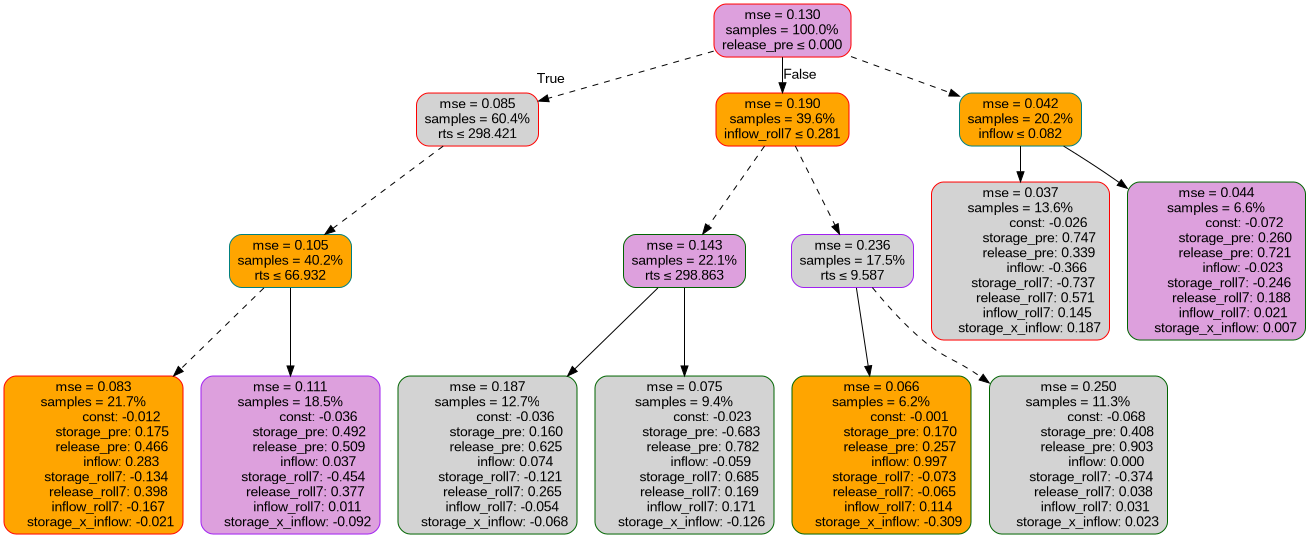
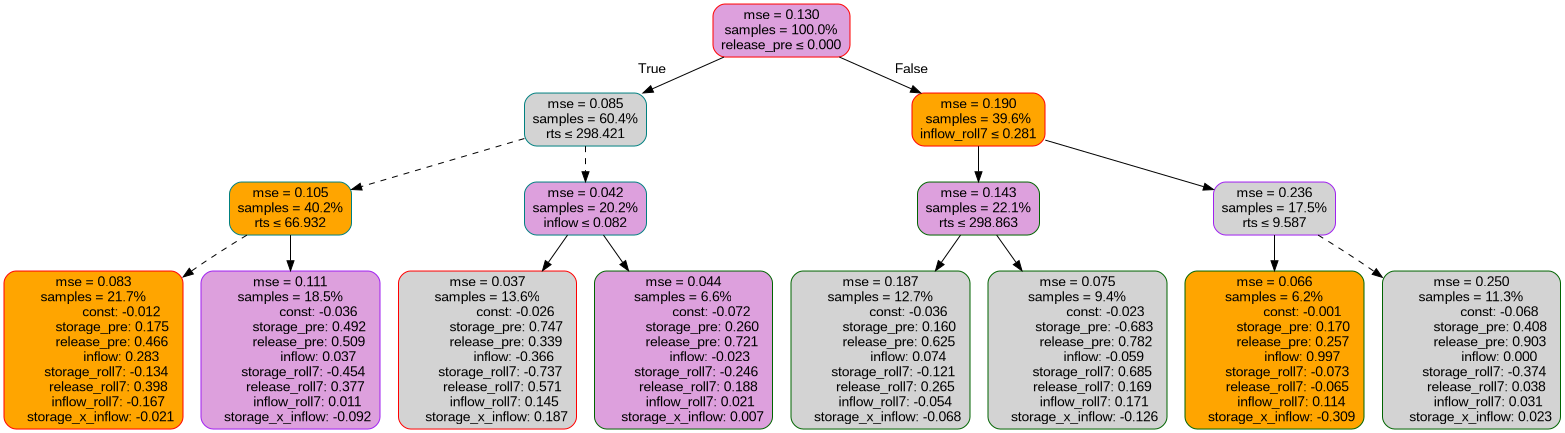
edge "mse = 0.130 samples = 100.0% release_pre ≤ 0.000" -> "mse = 0.085 samples = 60.4% rts ≤ 298.421": style dashed -> solid
edge "mse = 0.130 samples = 100.0% release_pre ≤ 0.000" -> "mse = 0.042 samples = 20.2% inflow ≤ 0.082": now "mse = 0.085 samples = 60.4% rts ≤ 298.421" -> "mse = 0.042 samples = 20.2% inflow ≤ 0.082"
node "mse = 0.085 samples = 60.4% rts ≤ 298.421": color red -> teal
node "mse = 0.042 samples = 20.2% inflow ≤ 0.082": fillcolor orange -> plum
edge "mse = 0.190 samples = 39.6% inflow_roll7 ≤ 0.281" -> "mse = 0.143 samples = 22.1% rts ≤ 298.863": style dashed -> solid
edge "mse = 0.190 samples = 39.6% inflow_roll7 ≤ 0.281" -> "mse = 0.236 samples = 17.5% rts ≤ 9.587": style dashed -> solid
